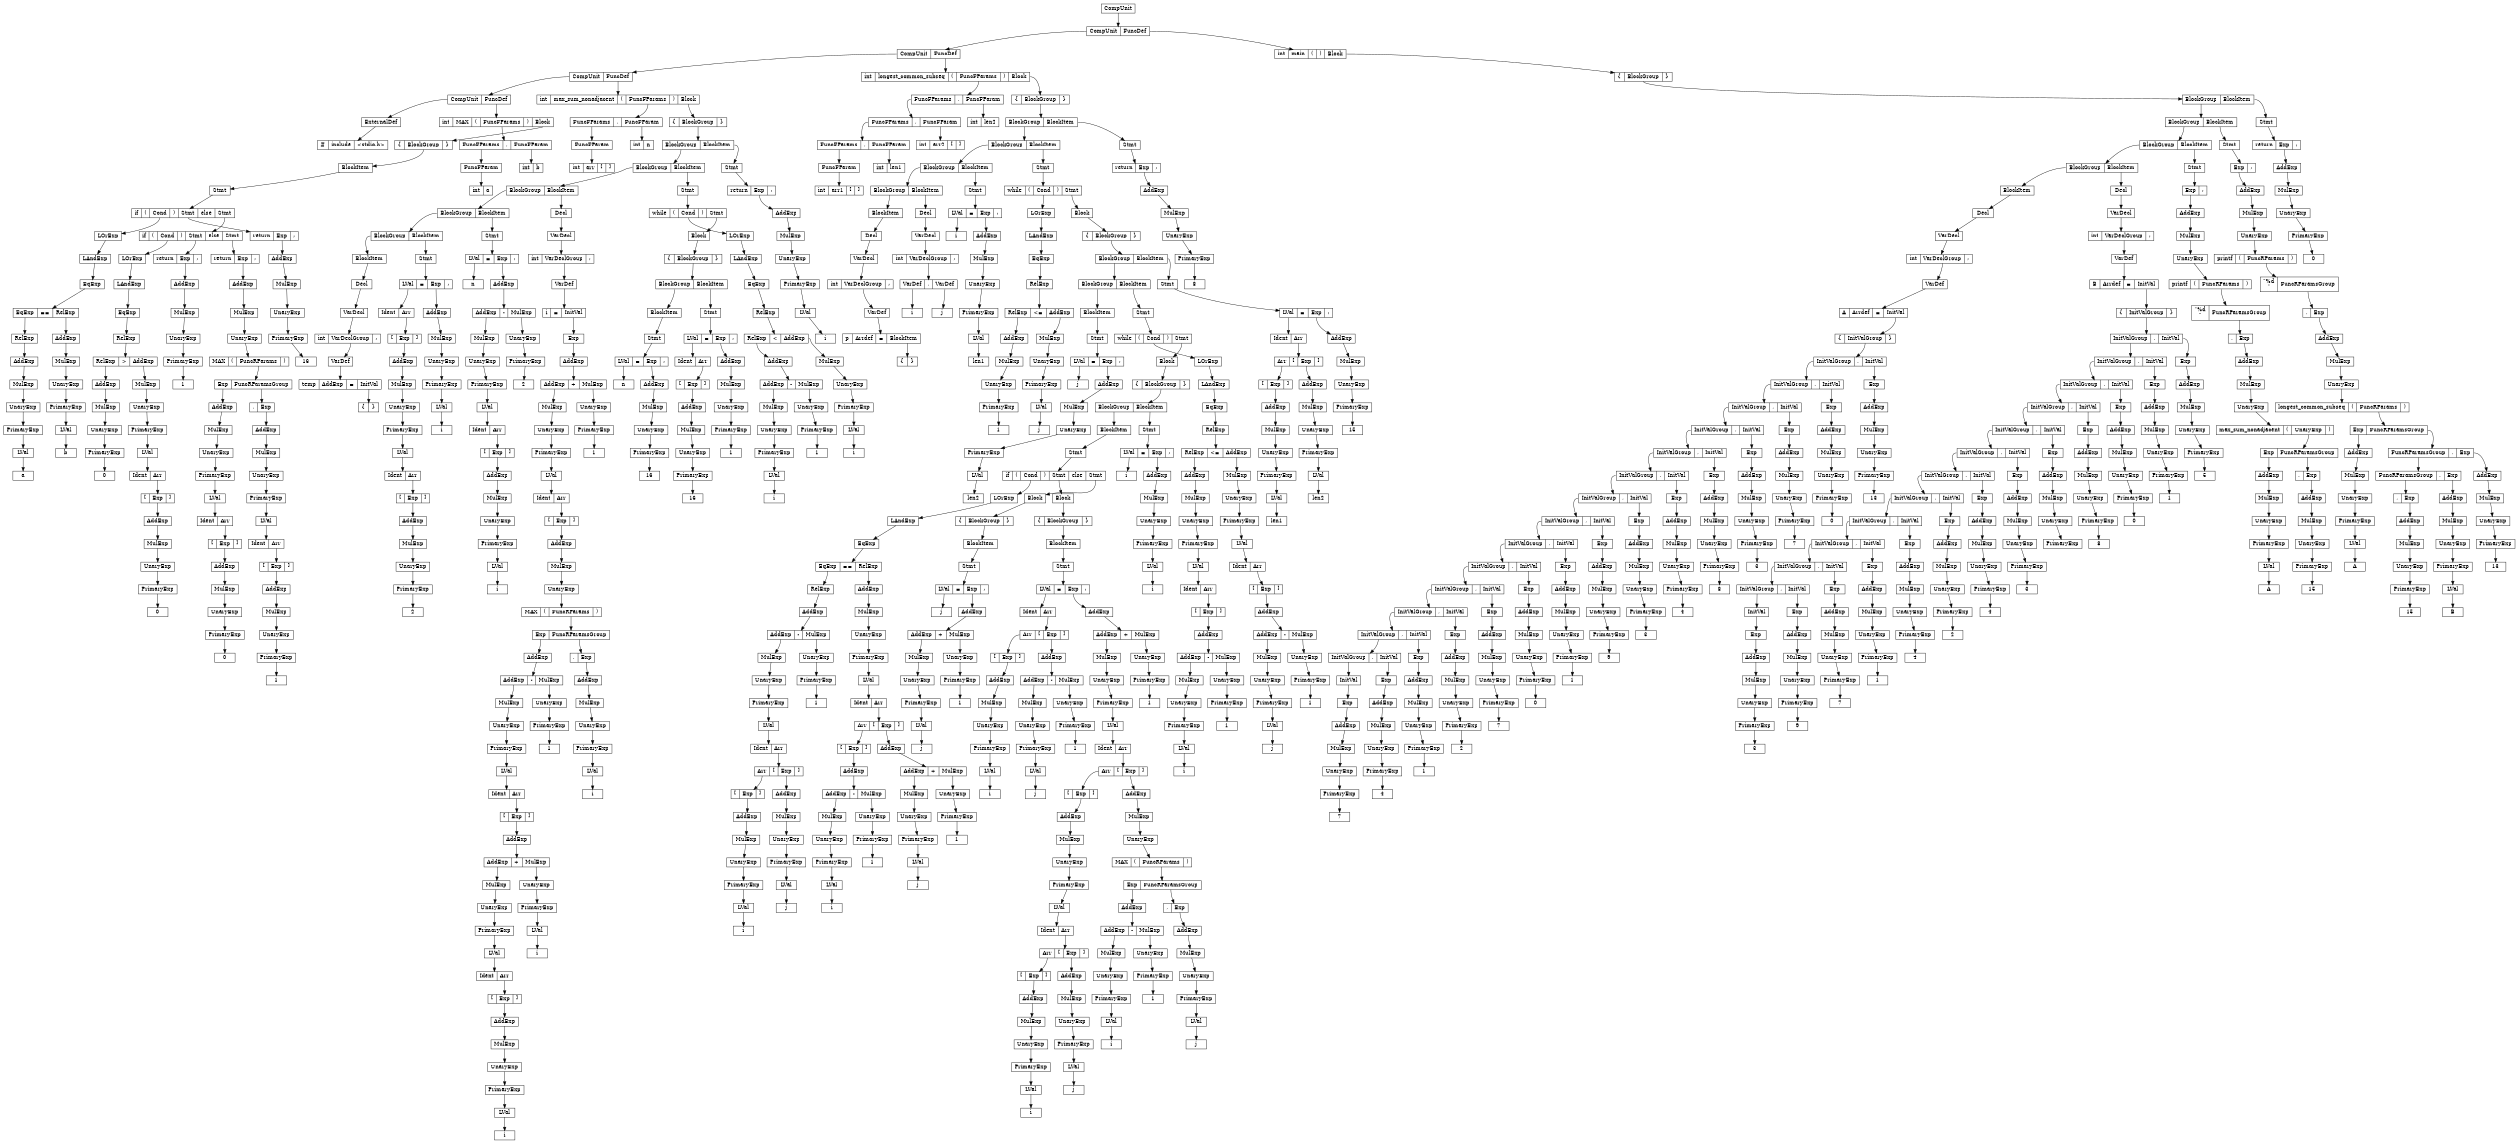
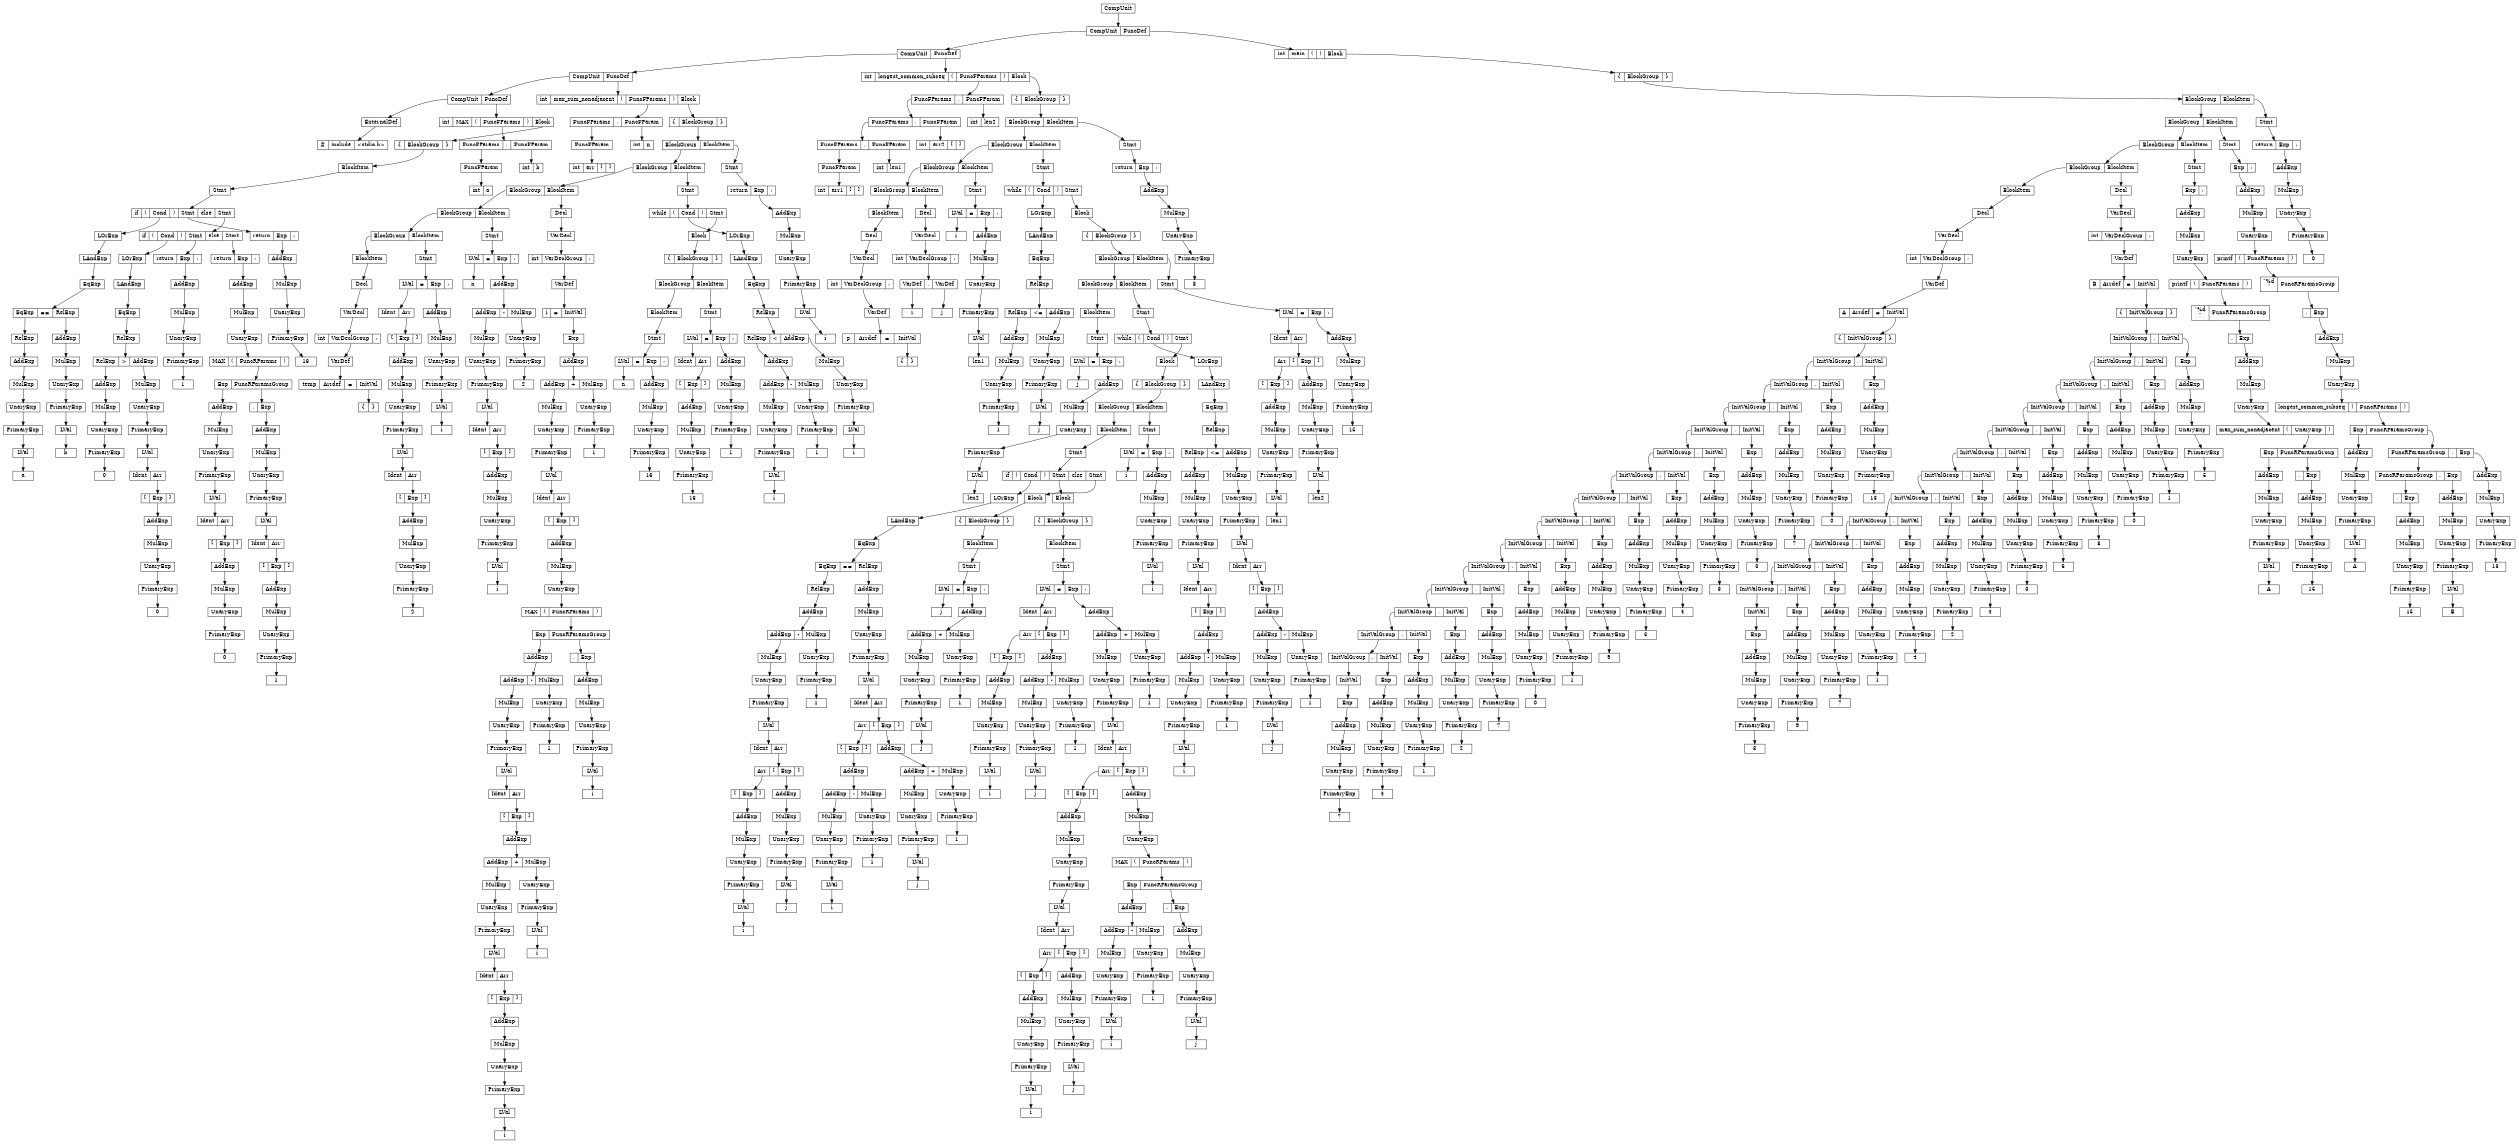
node "p": text "BlockItem" -> "InitVal"
node "temp": text "AddExp" -> "Arrdef"
node "6": added
